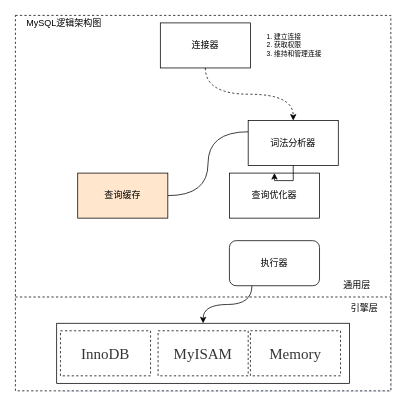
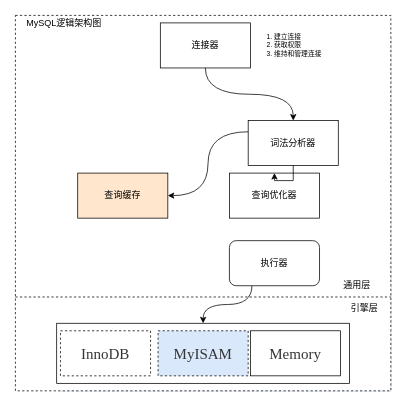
edge "连接器" -> "词法分析器": style dashed -> solid
edge "词法分析器" -- "查询缓存": arrowhead none -> classic
node "MyISAM": fillcolor #ffffff -> #dae8fc
node "Memory": style dashed -> solid
